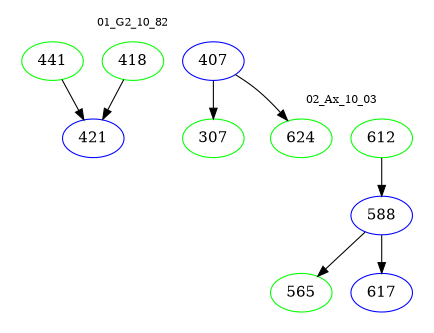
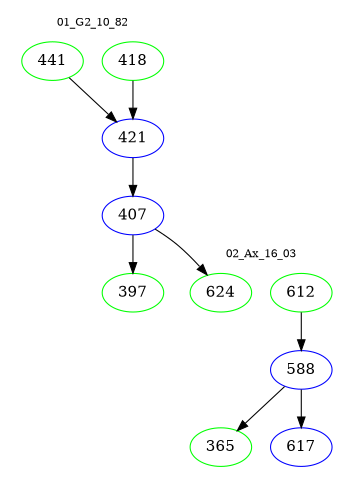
cluster "02_Ax_10_03": label "02_Ax_10_03" -> "02_Ax_16_03"
node "307": label "307" -> "397"
edge "421" -> "407": added
node "565": label "565" -> "365"
